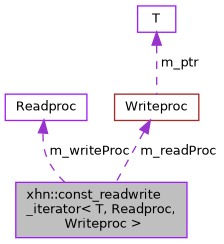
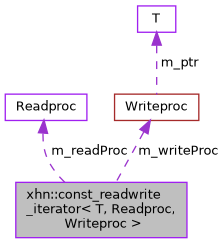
edge "xhn::const_readwrite _iterator< T, Readproc, Writeproc >" -> "Readproc": label " m_writeProc" -> " m_readProc"
edge "xhn::const_readwrite _iterator< T, Readproc, Writeproc >" -> "Writeproc": label " m_readProc" -> " m_writeProc"
